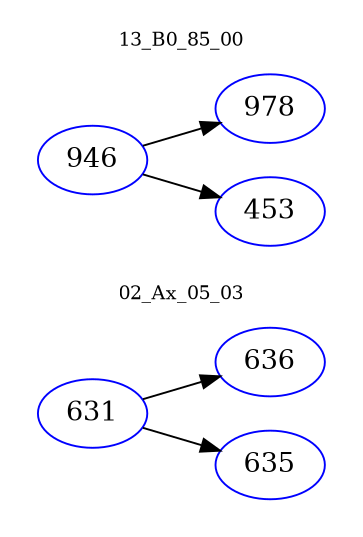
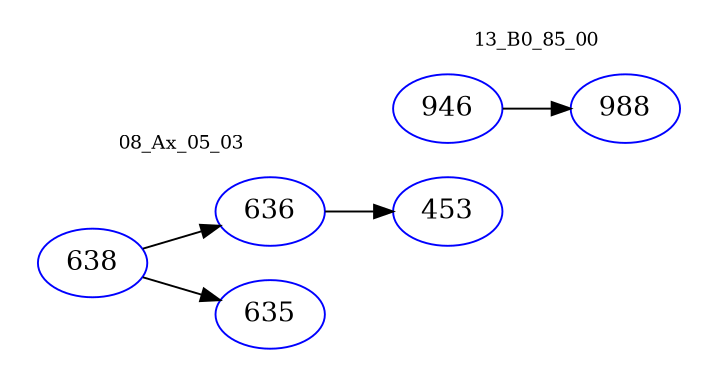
node "978": label "978" -> "988"
edge "946" -> "453": now "636" -> "453"
cluster "02_Ax_05_03": label "02_Ax_05_03" -> "08_Ax_05_03"
node "631": label "631" -> "638"
